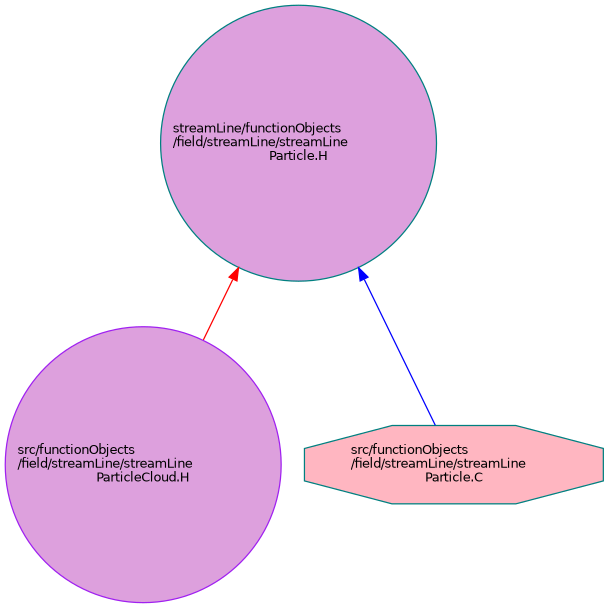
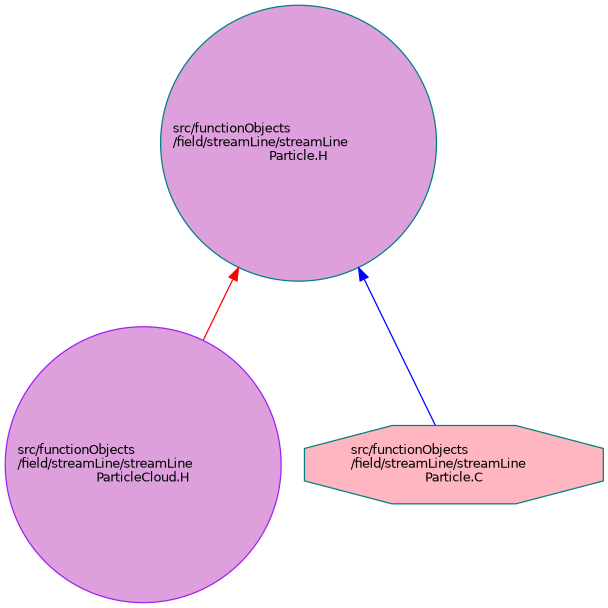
node "streamLine/functionObjects /field/streamLine/streamLine Particle.H": label "streamLine/functionObjects /field/streamLine/streamLine Particle.H" -> "src/functionObjects /field/streamLine/streamLine Particle.H"
